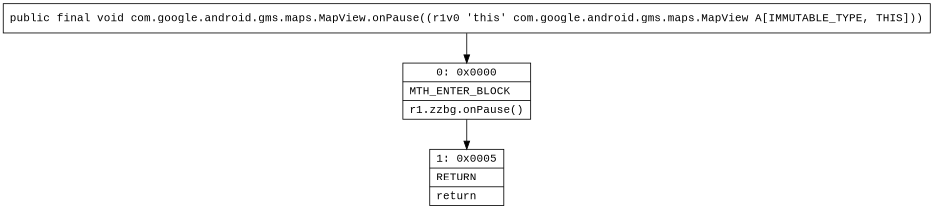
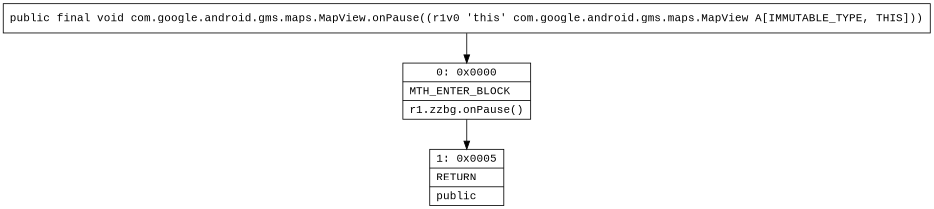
node "1: 0x0005": text "return" -> "public"
